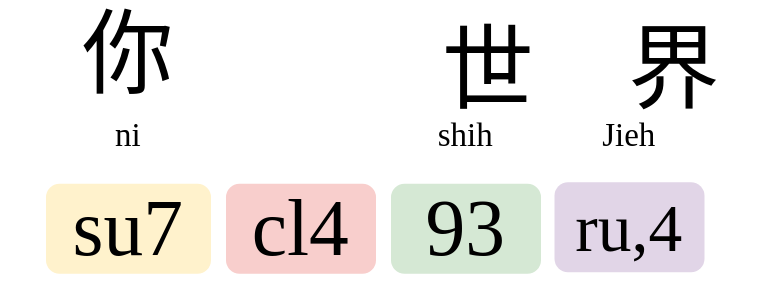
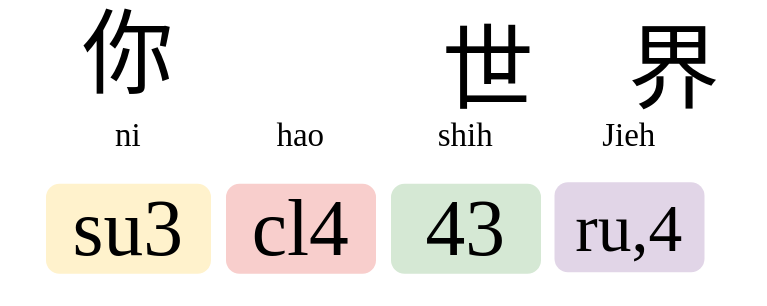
node "hao": added
node "su7": label "su7" -> "su3"
node "93": label "93" -> "43"
